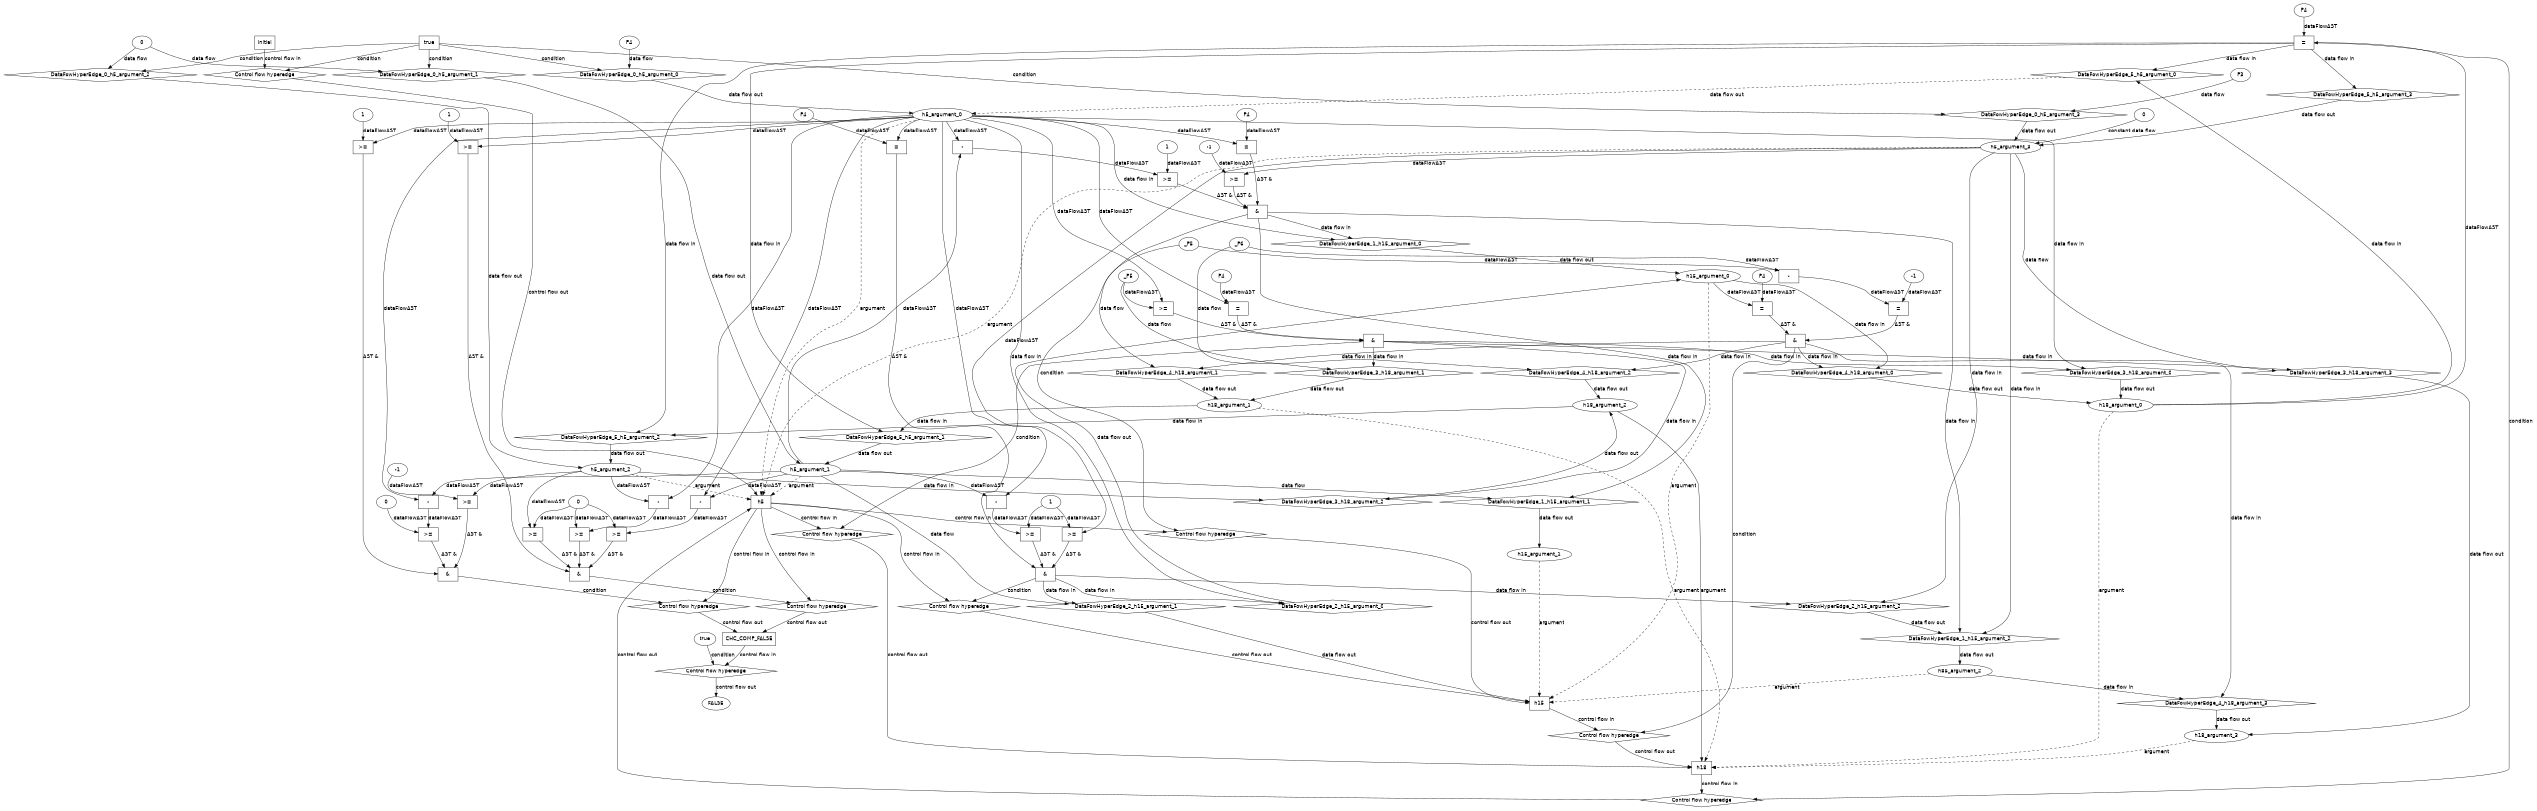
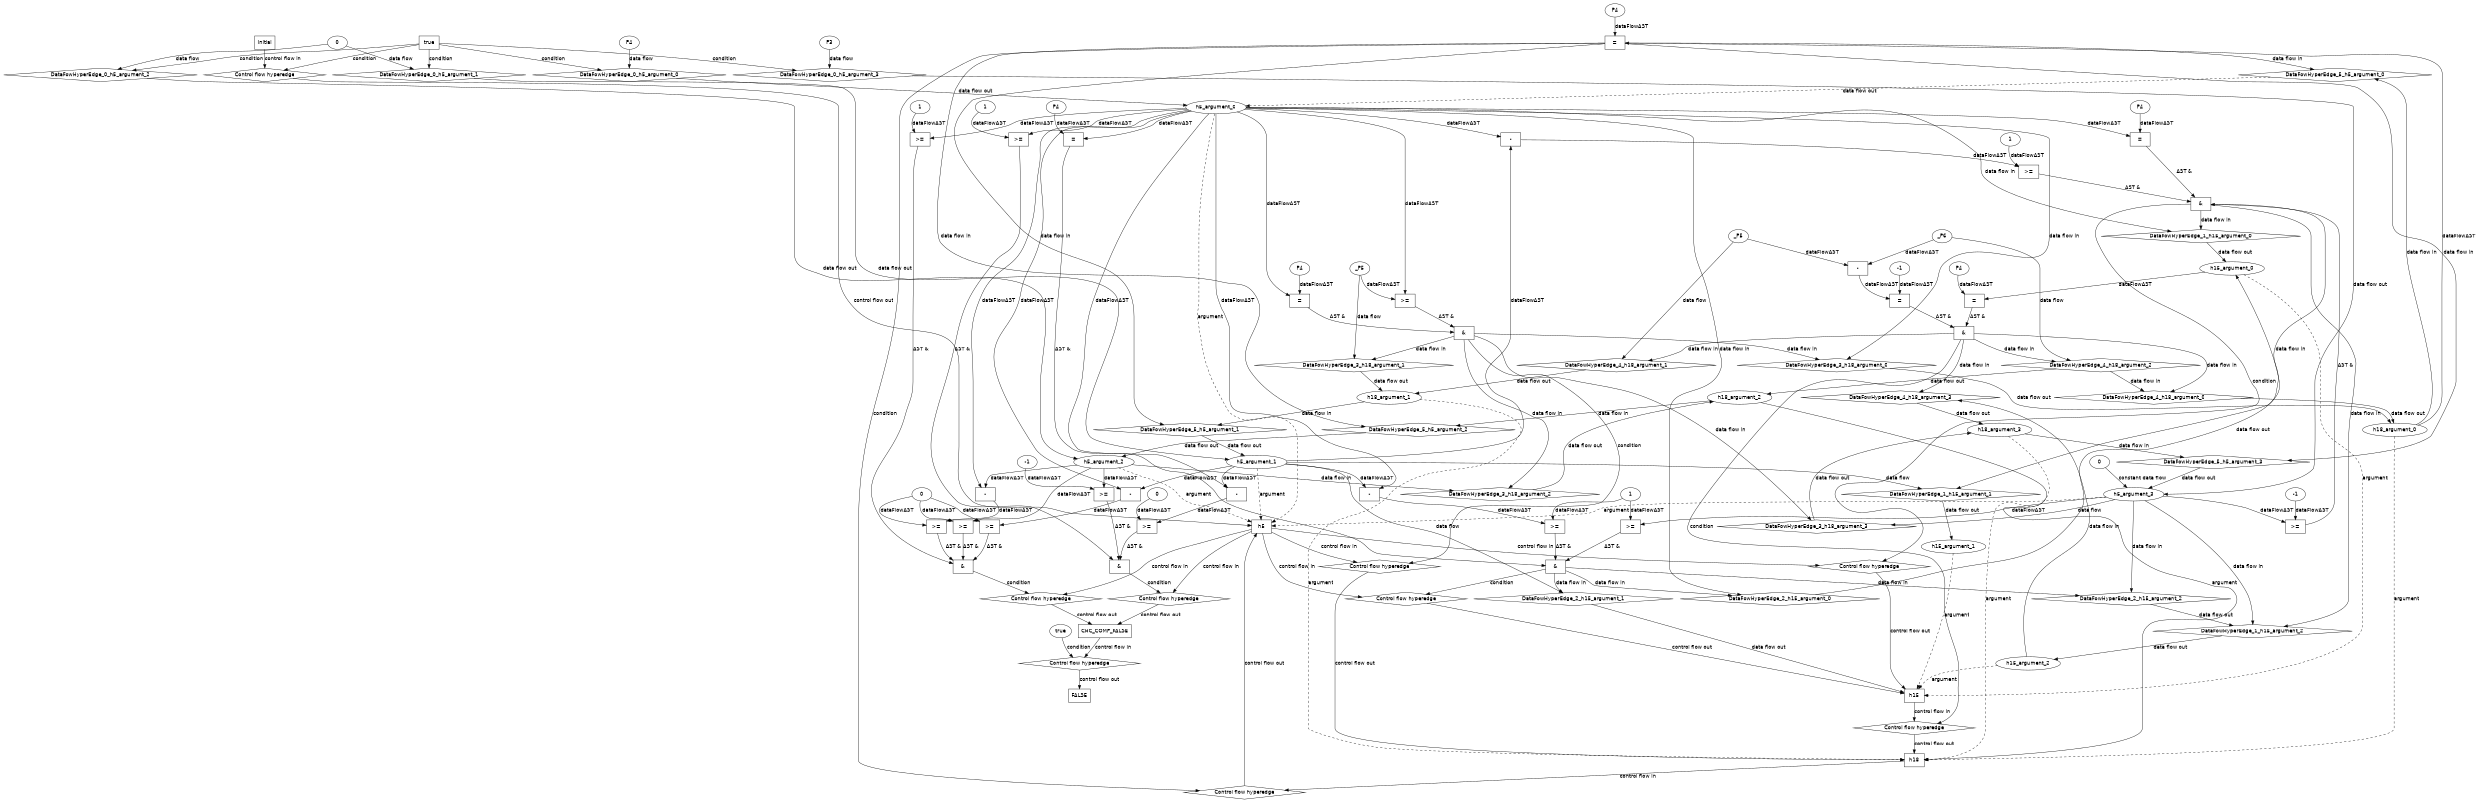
edge "h15_argument_0" -> "DataFowHyperEdge_4_h18_argument_0": now "DataFowHyperEdge_4_h18_argument_2" -> "DataFowHyperEdge_4_h18_argument_0"
edge "h18_argument_3" -> "DataFowHyperEdge_5_h5_argument_3": added, label "data flow in"
node "h85_argument_2": label "h85_argument_2" -> "h15_argument_2"
node "FALSE": shape ellipse -> box
